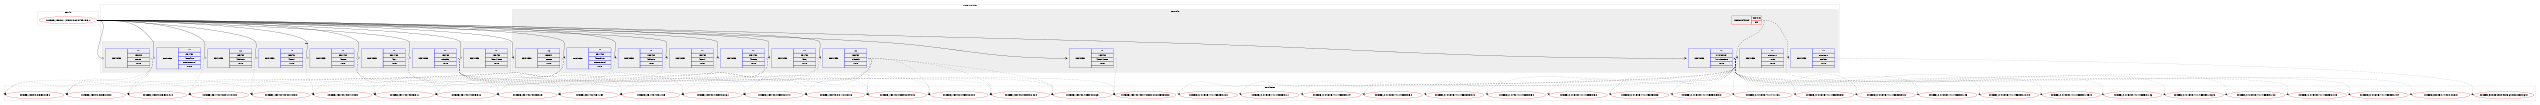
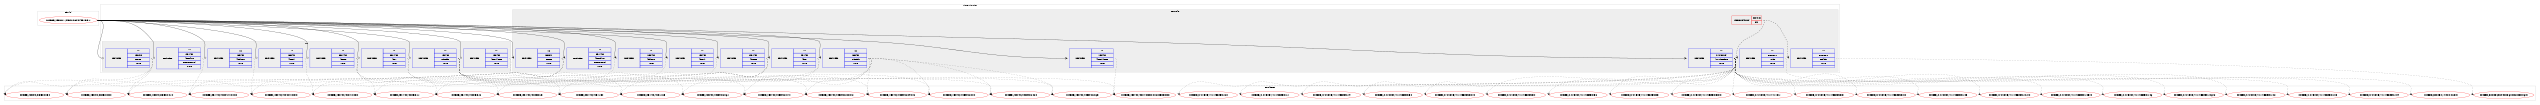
node "portage://net-libs/proxy-2.18.1-r2": label "portage://net-libs/proxy-2.18.1-r2" -> "portage://net-libs/mbedtls-2.18.1-r2"
node "portage://sys-libs/linux-headers-5.1": label "portage://sys-libs/linux-headers-5.1" -> "portage://sys-kernel/linux-headers-5.1"
